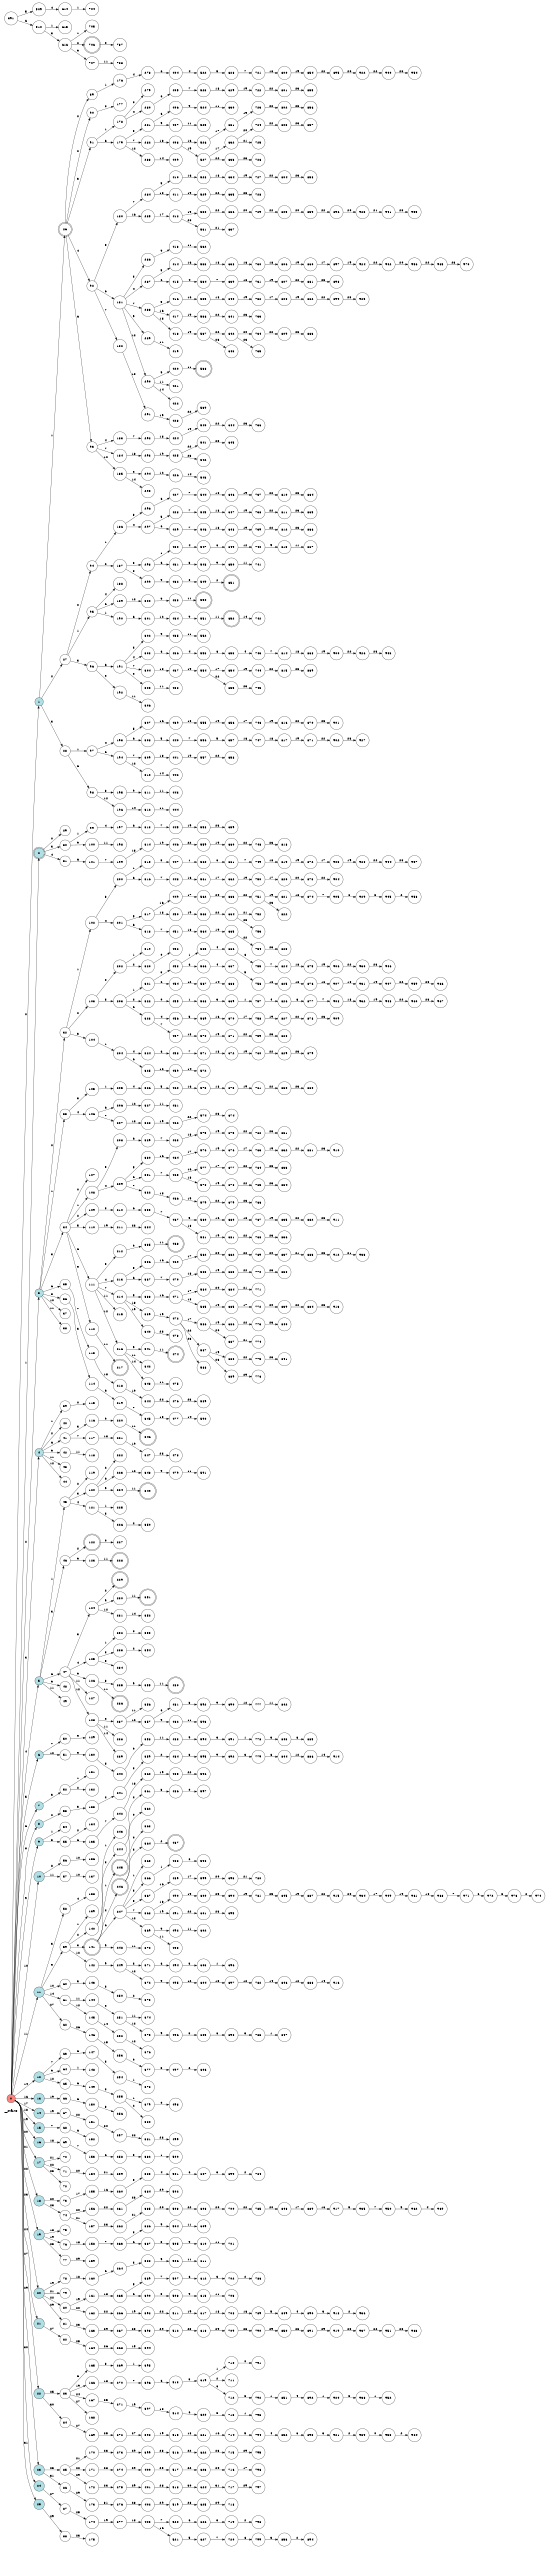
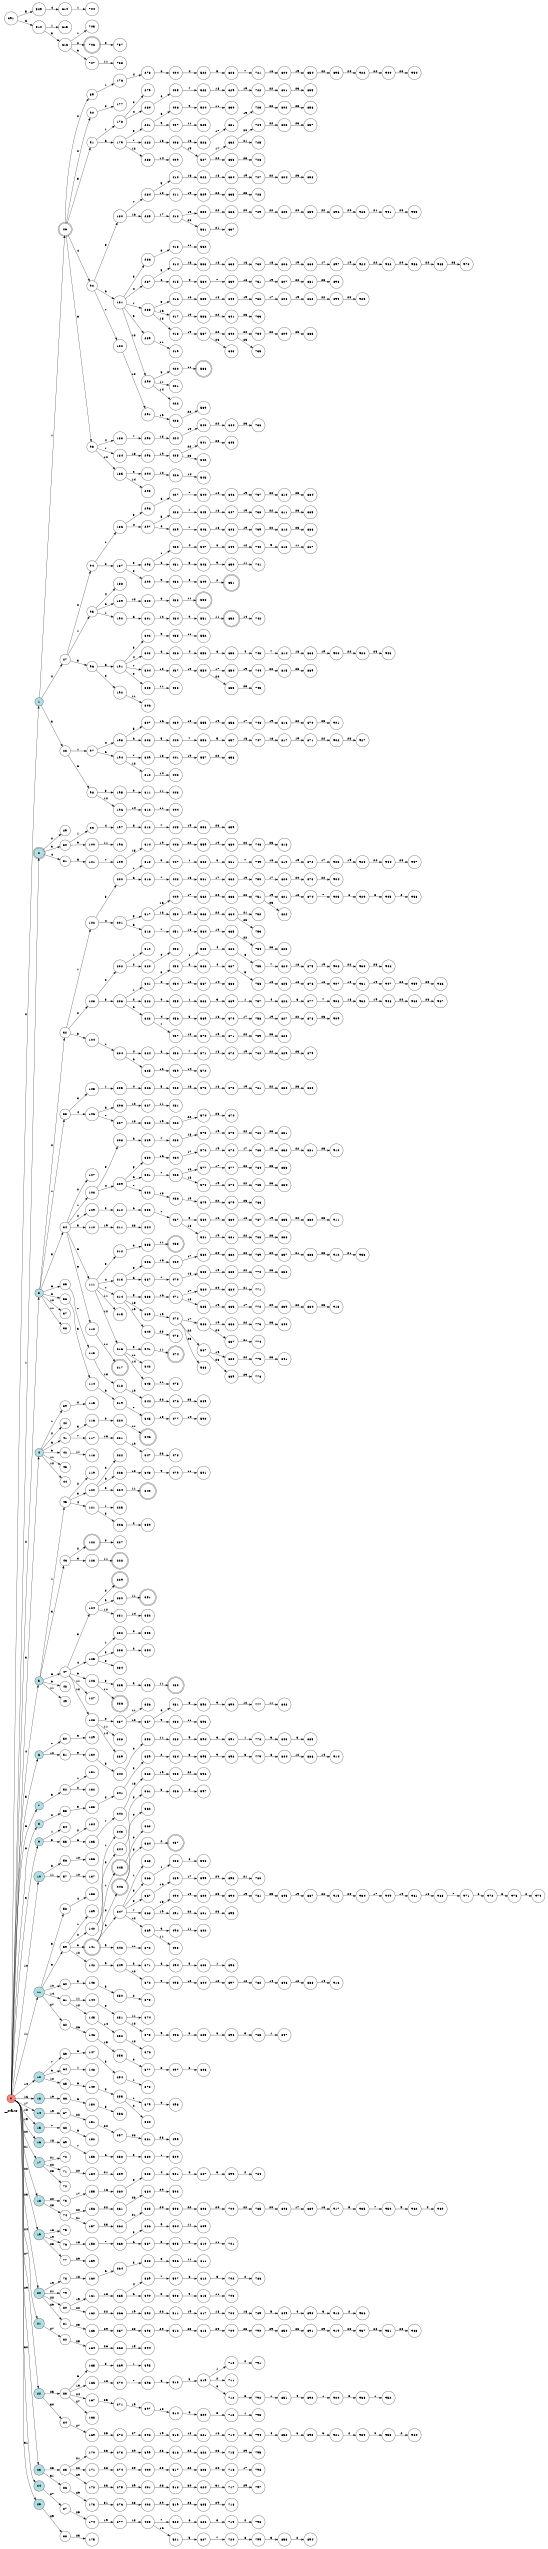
edge "265" -> "389": label "5" -> "4"
